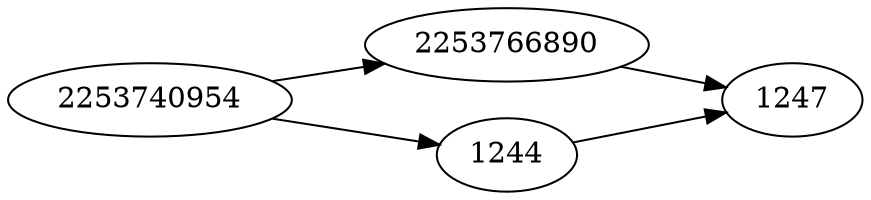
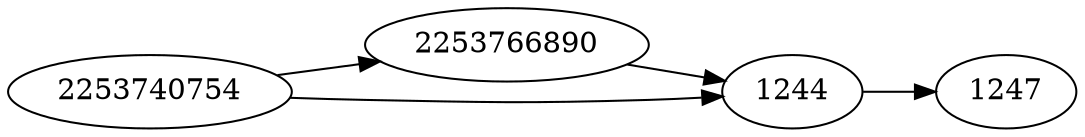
edge "2253766890" -> "1247": now "2253766890" -> "1244"
node "2253740954": label "2253740954" -> "2253740754"
